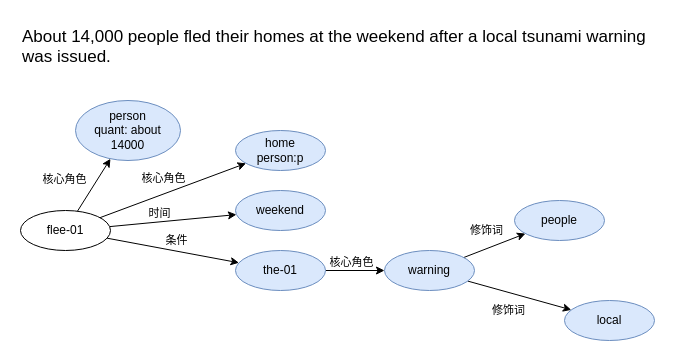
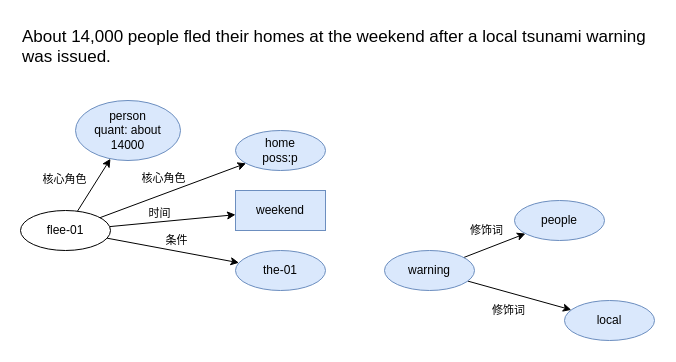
node "home person:p": label "home person:p" -> "home poss:p"
node "weekend": shape ellipse -> rectangle
edge "the-01" -> "warning": removed, label "核心角色"
